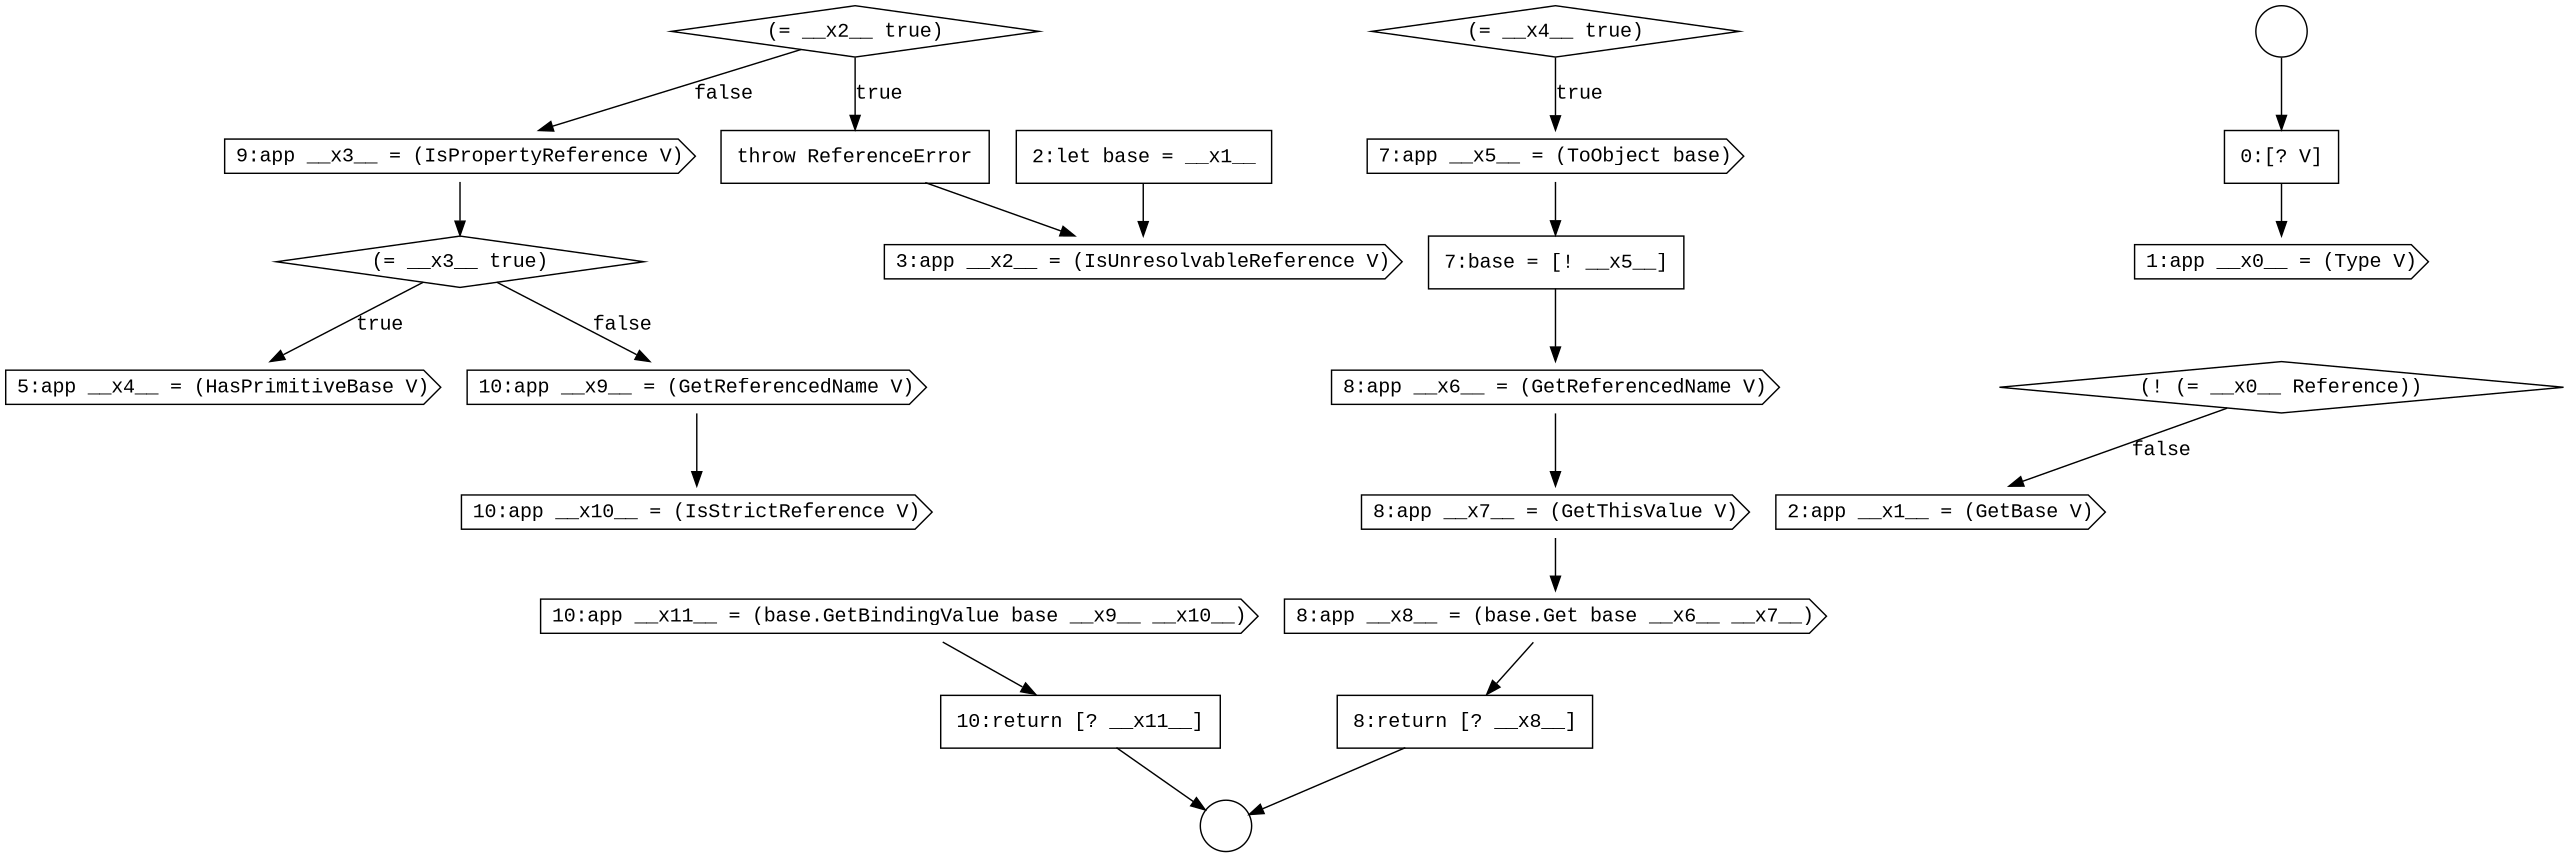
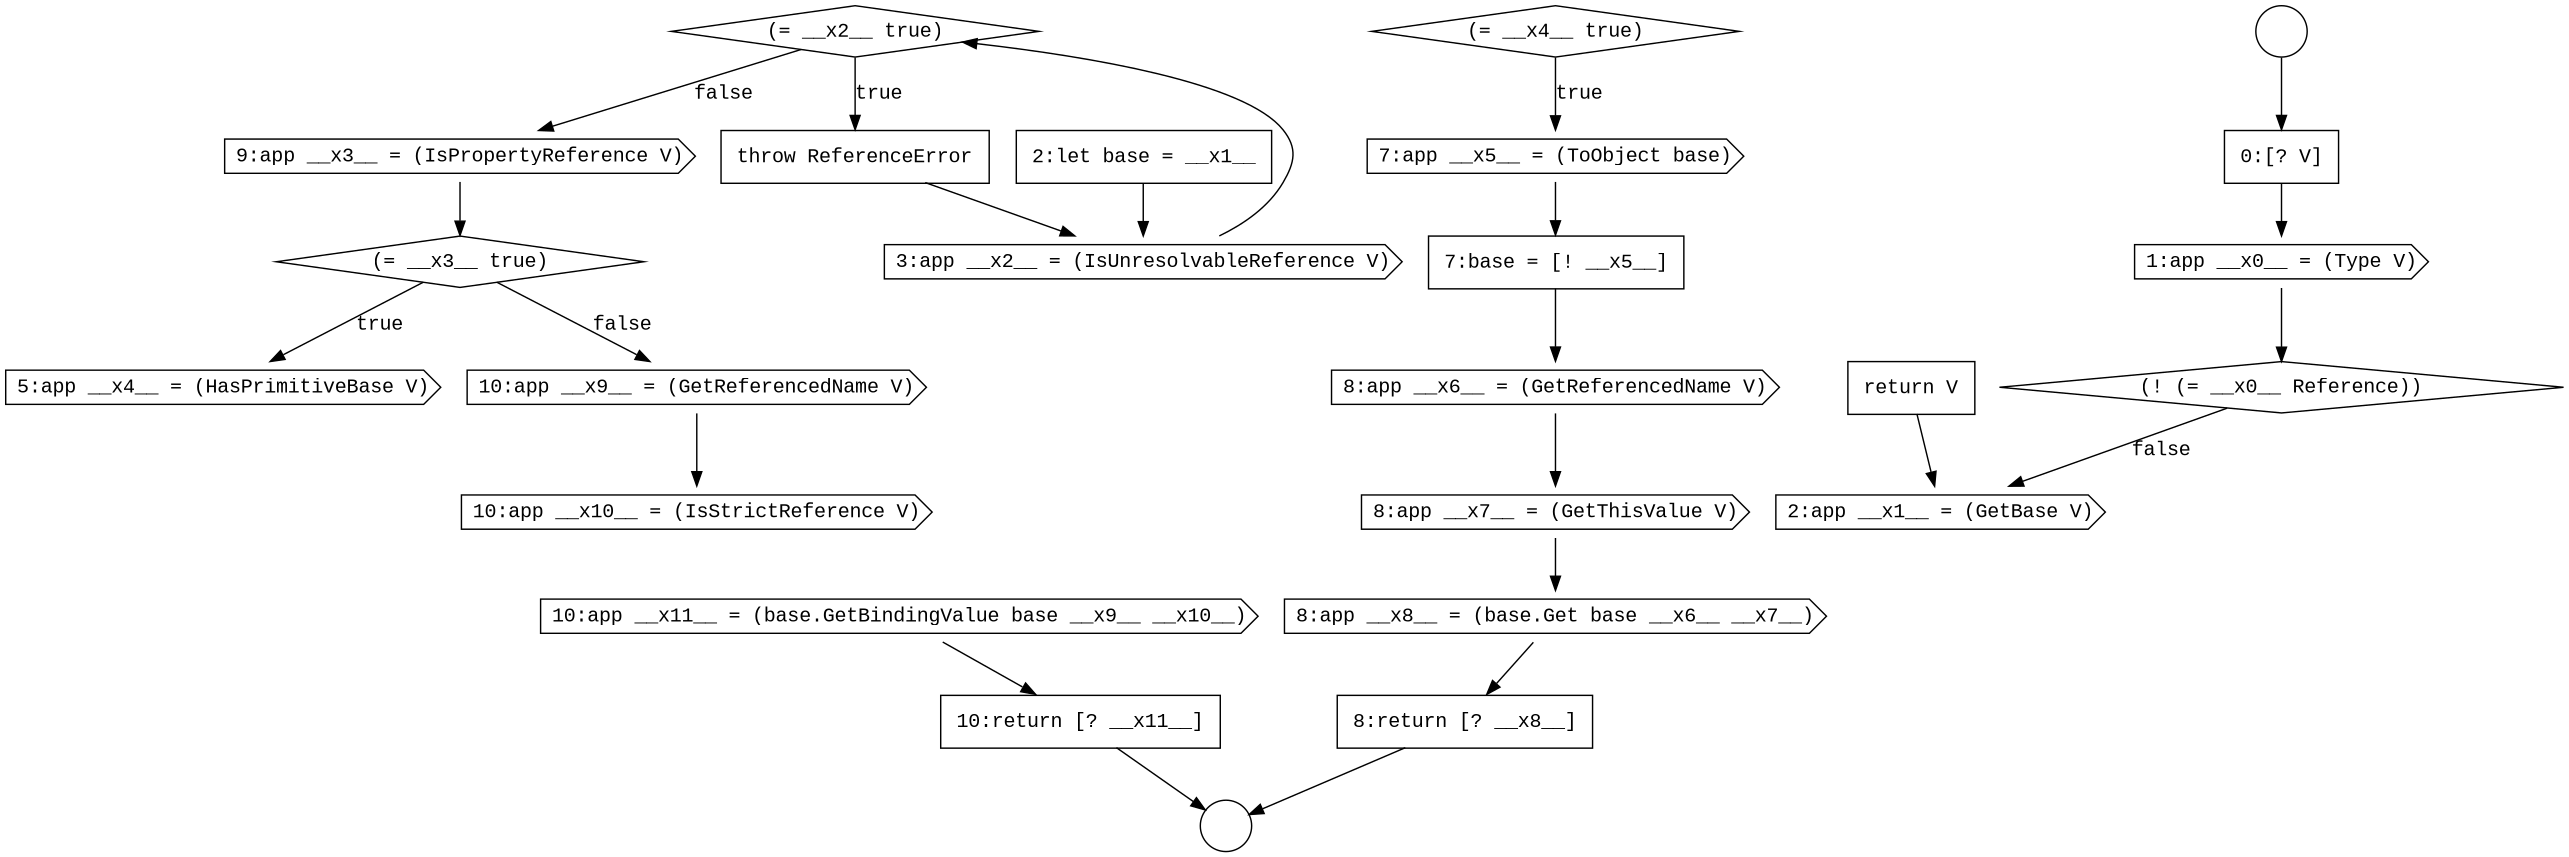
edge "3:app __x2__ = (IsUnresolvableReference V)" -> "(= __x2__ true)": added
edge "1:app __x0__ = (Type V)" -> "(! (= __x0__ Reference))": added
node "return V": added
